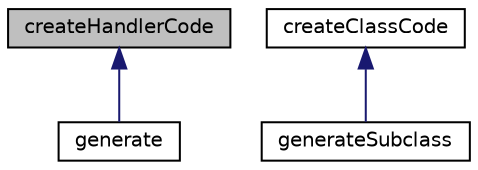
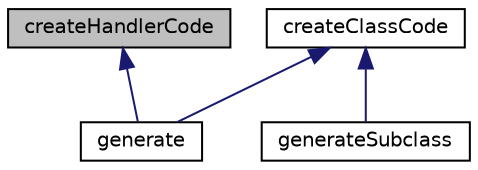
edge "generate" -> "createClassCode": added
